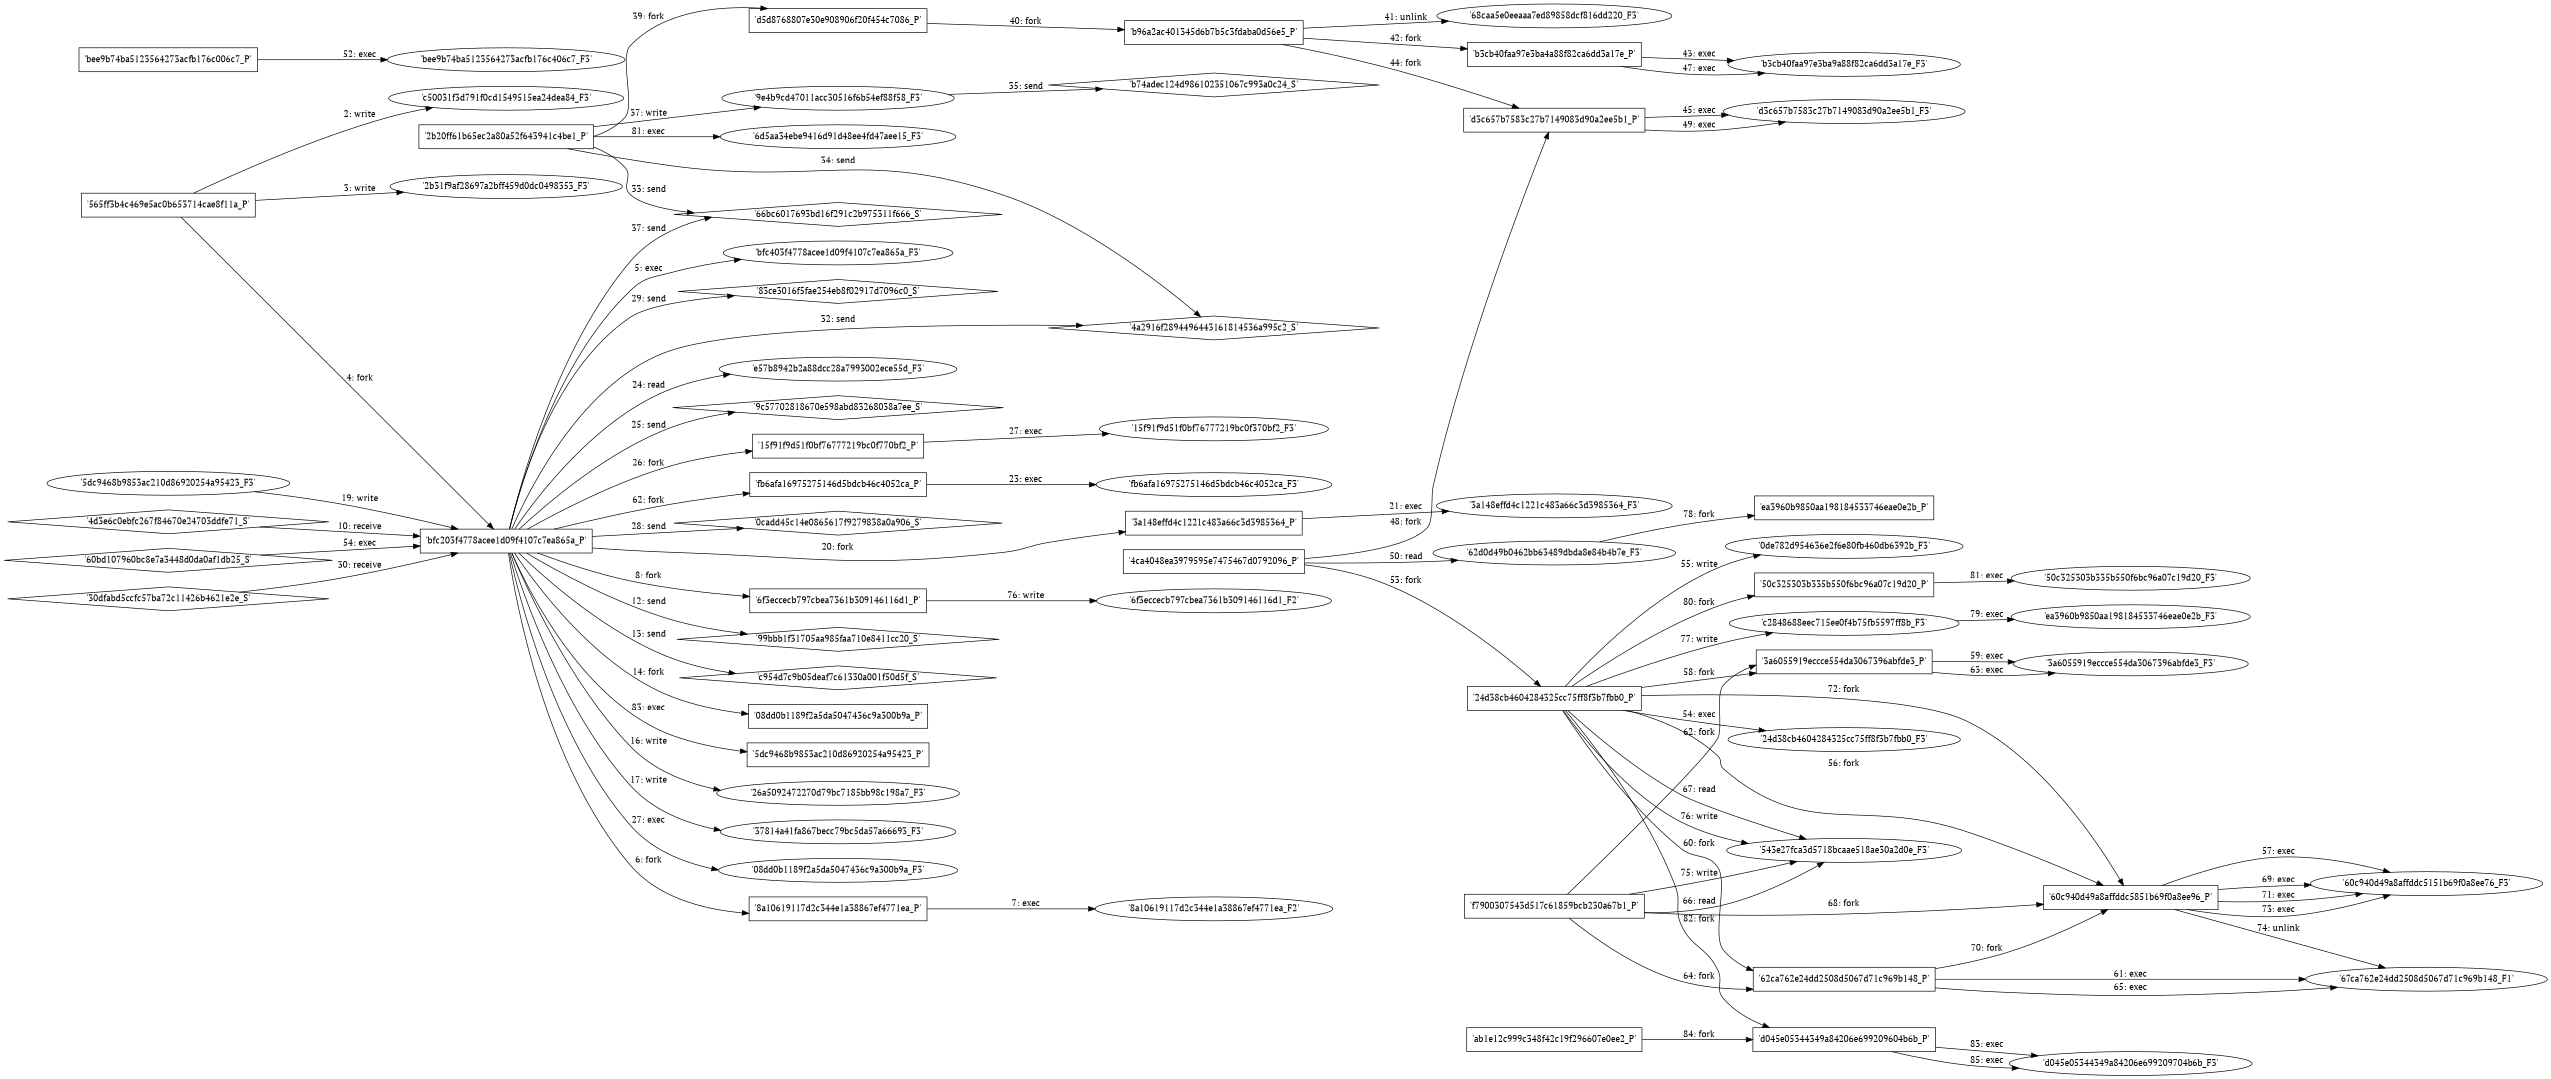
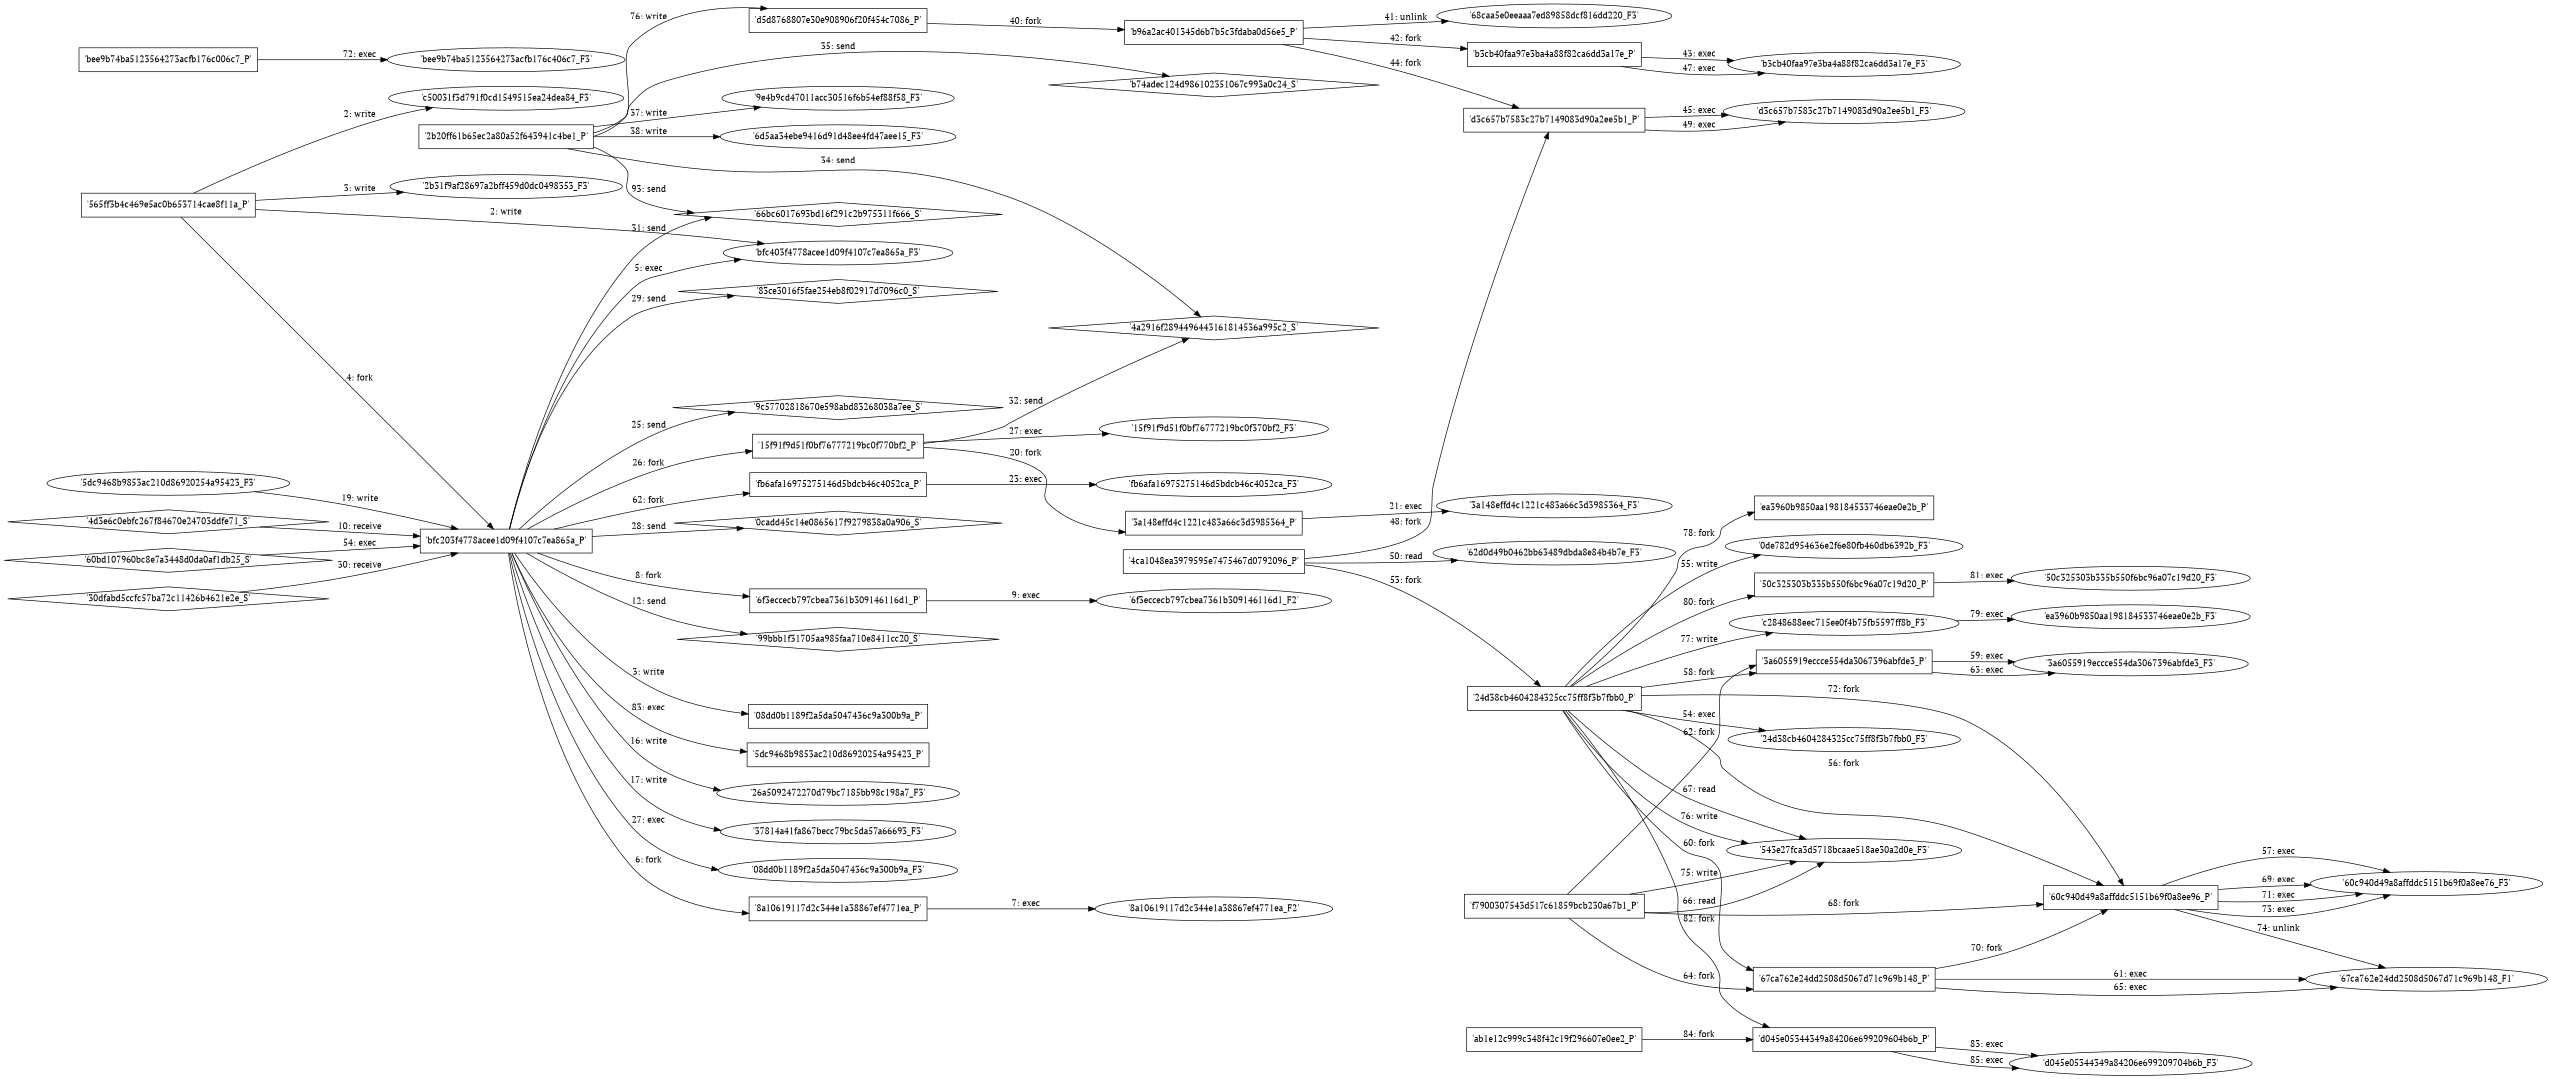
edge "'2b20ff61b65ec2a80a52f643941c4be1_P'" -> "'d5d8768807e30e908906f20f454c7086_P'": label "39: fork" -> "76: write"
edge "'bee9b74ba5123564273acfb176c006c7_P'" -> "'bee9b74ba5123564273acfb176c406c7_F3'": label "52: exec" -> "72: exec"
node "'b3cb40faa97e3ba9a88f82ca6dd3a17e_F3'": label "'b3cb40faa97e3ba9a88f82ca6dd3a17e_F3'" -> "'b3cb40faa97e3ba4a88f82ca6dd3a17e_F3'"
edge "'9e4b9cd47011acc30516f6b54ef88f58_F3'" -> "'b74adec124d986102351067c993a0c24_S'": now "'2b20ff61b65ec2a80a52f643941c4be1_P'" -> "'b74adec124d986102351067c993a0c24_S'"
edge "'2b20ff61b65ec2a80a52f643941c4be1_P'" -> "'6d5aa34ebe9416d91d48ee4fd47aee15_F3'": label "81: exec" -> "38: write"
edge "'2b20ff61b65ec2a80a52f643941c4be1_P'" -> "'66bc6017693bd16f291c2b975311f666_S'": label "33: send" -> "93: send"
edge "'565ff3b4c469e5ac0b653714cae8f11a_P'" -> "'bfc403f4778acee1d09f4107c7ea865a_F3'": added, label "2: write"
edge "'bfc203f4778acee1d09f4107c7ea865a_P'" -> "'66bc6017693bd16f291c2b975311f666_S'": label "37: send" -> "31: send"
edge "'bfc203f4778acee1d09f4107c7ea865a_P'" -> "'4a2916f2894496443161814536a995c2_S'": now "'15f91f9d51f0bf76777219bc0f770bf2_P'" -> "'4a2916f2894496443161814536a995c2_S'"
node "'e57b8942b2a88dcc28a7993002ece55d_F3'": removed
edge "'62d0d49b0462bb63489dbda8e84b4b7e_F3'" -> "'ea3960b9850aa198184533746eae0e2b_P'": now "'24d38cb4604284325cc75ff8f3b7fbb0_P'" -> "'ea3960b9850aa198184533746eae0e2b_P'"
edge "'bfc203f4778acee1d09f4107c7ea865a_P'" -> "'3a148effd4c1221c483a66c3d3985364_P'": now "'15f91f9d51f0bf76777219bc0f770bf2_P'" -> "'3a148effd4c1221c483a66c3d3985364_P'"
node "'4ca4048ea3979595e7475467d0792096_P'": label "'4ca4048ea3979595e7475467d0792096_P'" -> "'4ca1048ea3979595e7475467d0792096_P'"
edge "'6f3eccecb797cbea7361b309146116d1_P'" -> "'6f3eccecb797cbea7361b309146116d1_F2'": label "76: write" -> "9: exec"
edge "'bfc203f4778acee1d09f4107c7ea865a_P'" -> "'08dd0b1189f2a5da5047436c9a300b9a_P'": label "14: fork" -> "3: write"
node "'c954d7c9b05deaf7c61330a001f50d5f_S'": removed
node "'60c940d49a8affddc5851b69f0a8ee96_P'": label "'60c940d49a8affddc5851b69f0a8ee96_P'" -> "'60c940d49a8affddc5151b69f0a8ee96_P'"
node "'62ca762e24dd2508d5067d71c969b148_P'": label "'62ca762e24dd2508d5067d71c969b148_P'" -> "'67ca762e24dd2508d5067d71c969b148_P'"
